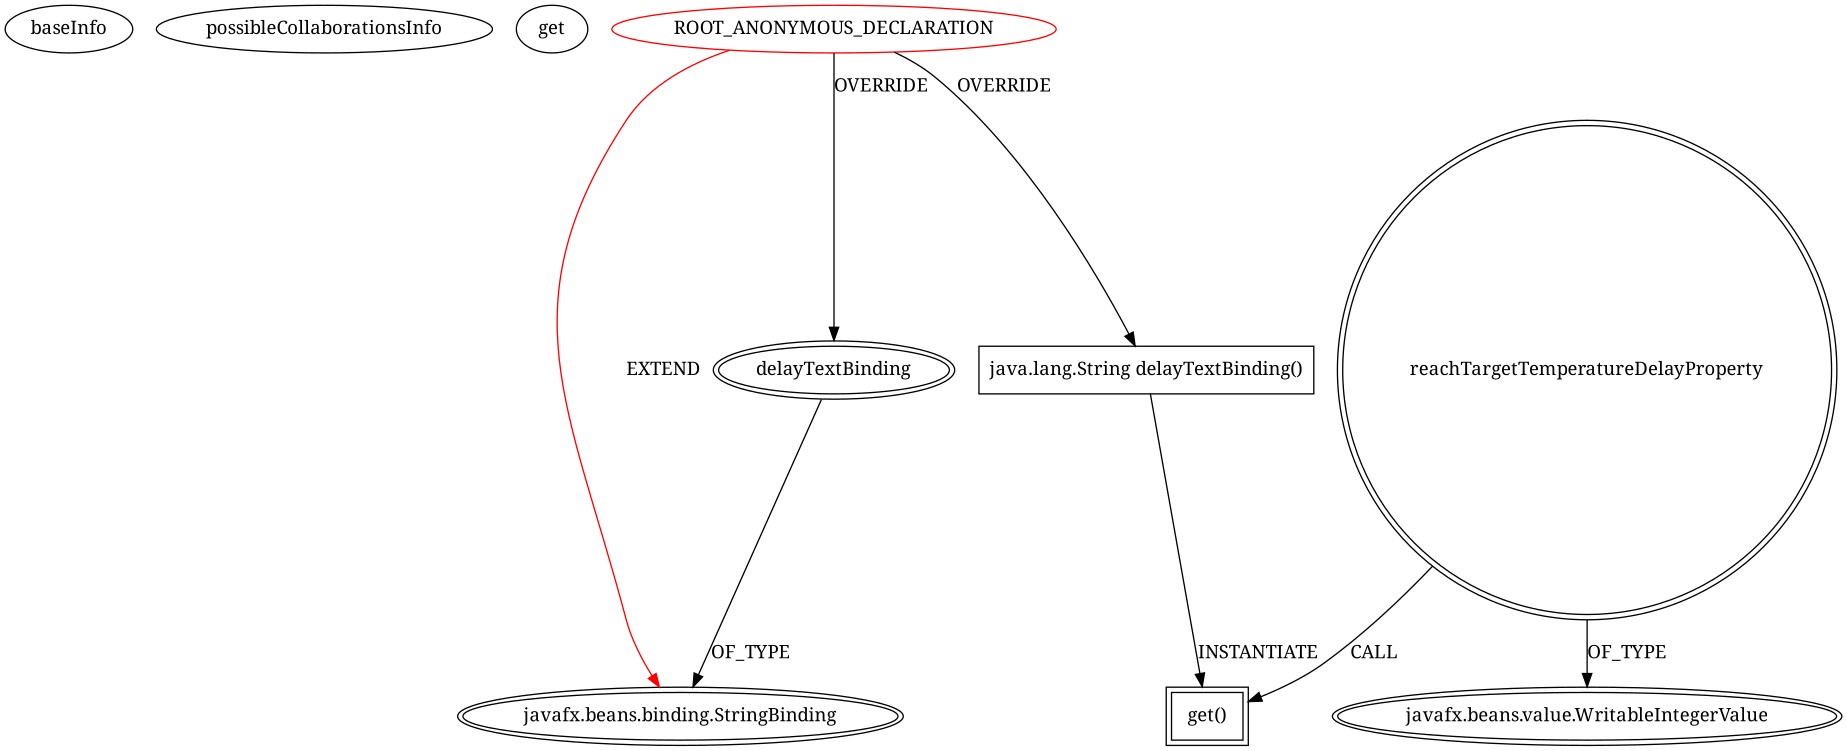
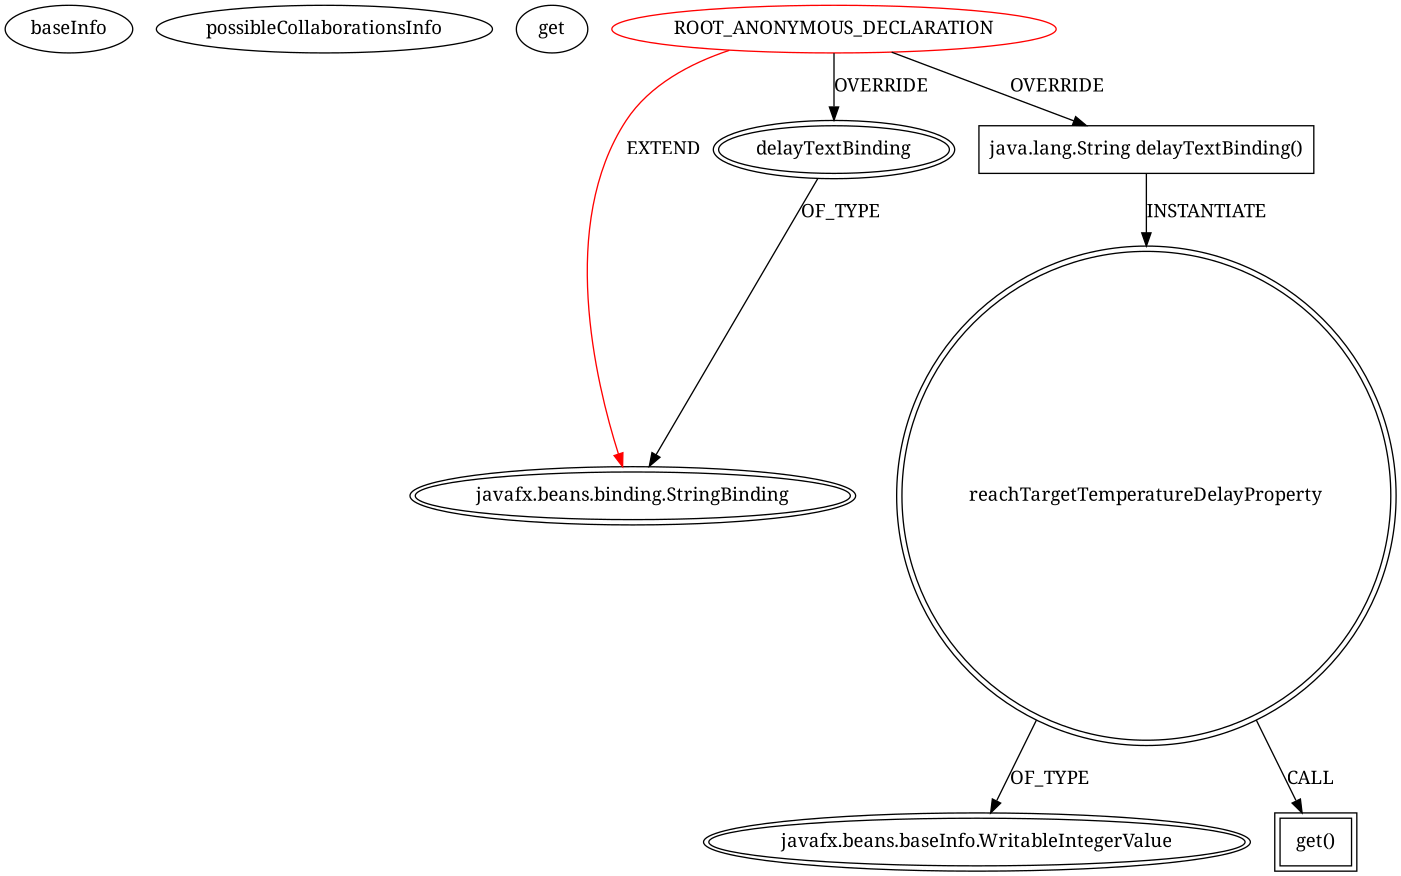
edge "java.lang.String delayTextBinding()" -> "get()": now "java.lang.String delayTextBinding()" -> "reachTargetTemperatureDelayProperty"
node "javafx.beans.value.WritableIntegerValue": label "javafx.beans.value.WritableIntegerValue" -> "javafx.beans.baseInfo.WritableIntegerValue"
